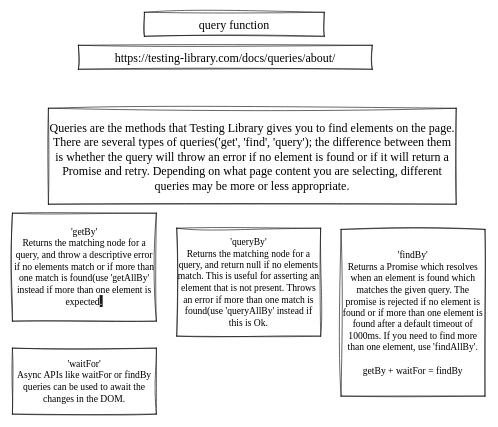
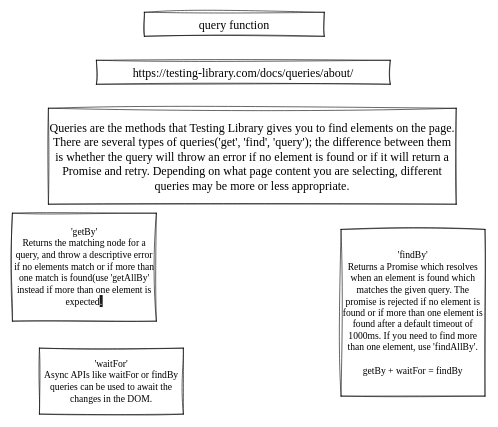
node "https://testing-library.com/docs/queries/about/": moved (225, 57) -> (243, 72)
node "'queryBy' Returns the matching node for a query, and return null if no elements match. This is useful for asserting an element that is not present. Throws an error if more than one match is found(use 'queryAllBy' instead if this is Ok.": removed
node "'waitFor' Async APIs like waitFor or findBy queries can be used to await the changes in the DOM.": moved (84, 381) -> (111, 381)
